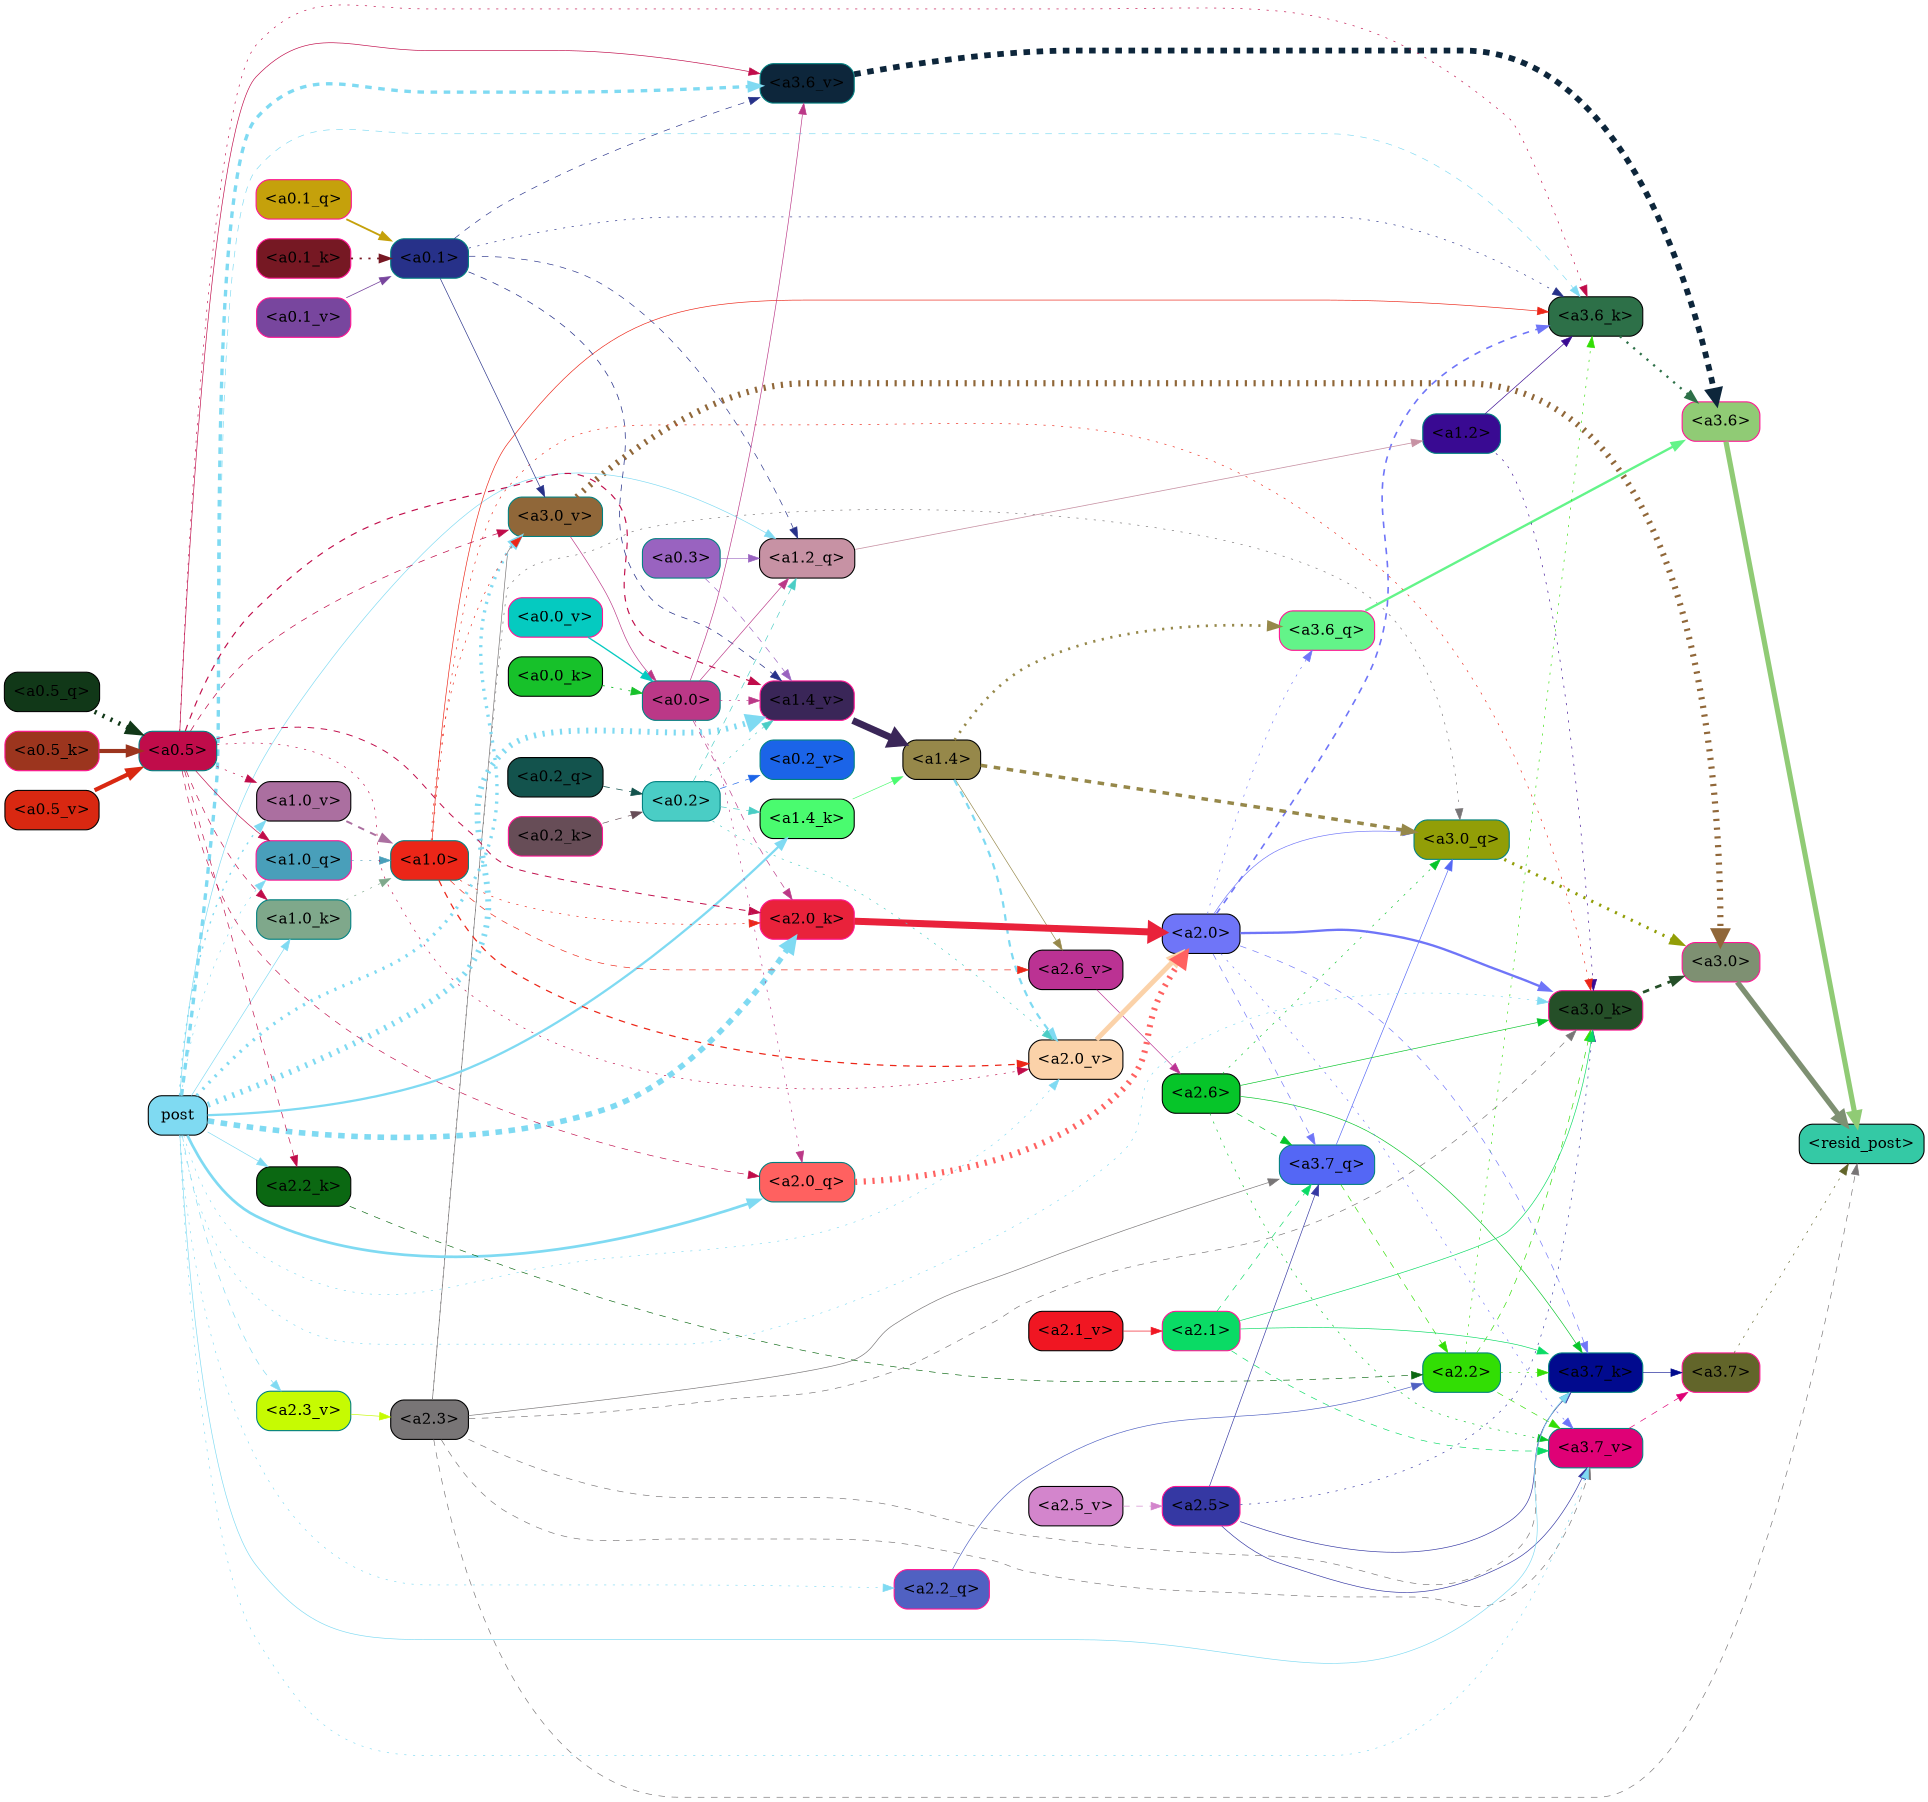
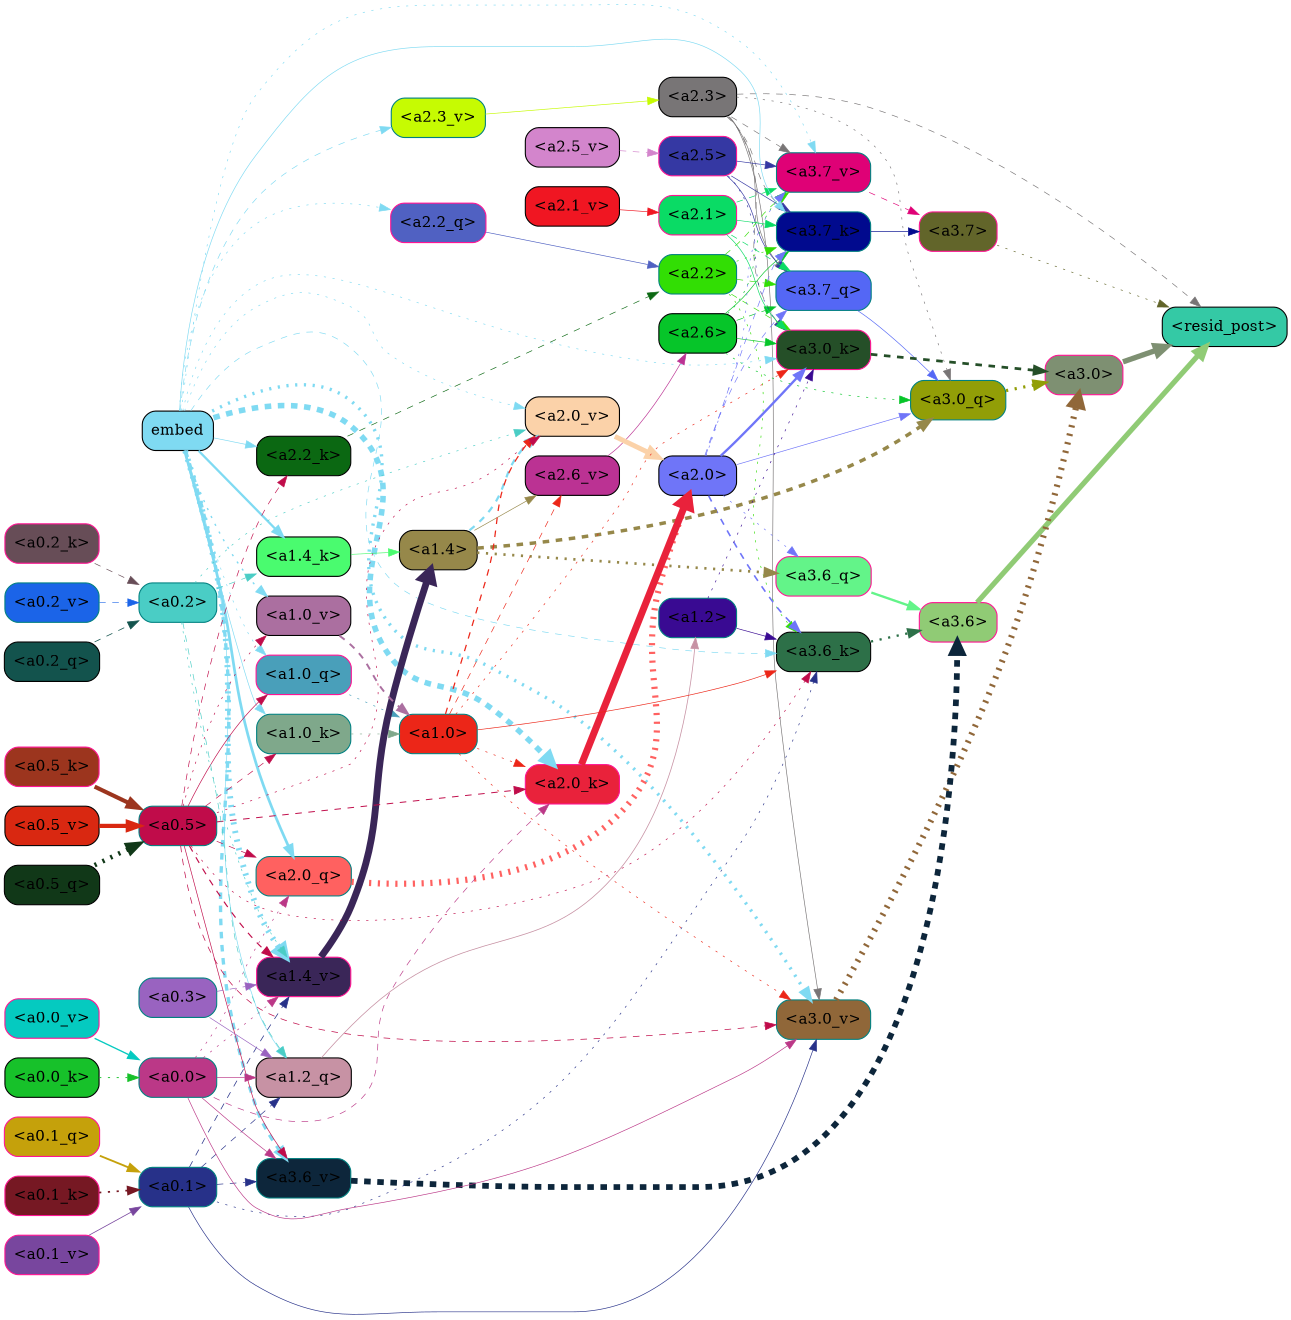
edge "<a3.0_v>" -> "<a0.0>": reversed
edge "<a0.2>" -> "<a0.2_v>": reversed
node "post": label "post" -> "embed"
edge "<a3.7_q>" -> "<a2.2>": reversed
